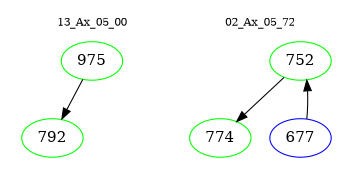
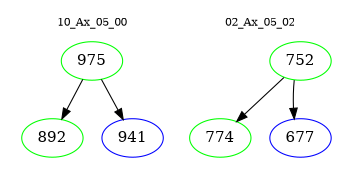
cluster "13_Ax_05_00": label "13_Ax_05_00" -> "10_Ax_05_00"
cluster "02_Ax_05_72": label "02_Ax_05_72" -> "02_Ax_05_02"
edge "677" -> "752": reversed
node "792": label "792" -> "892"
node "941": added
